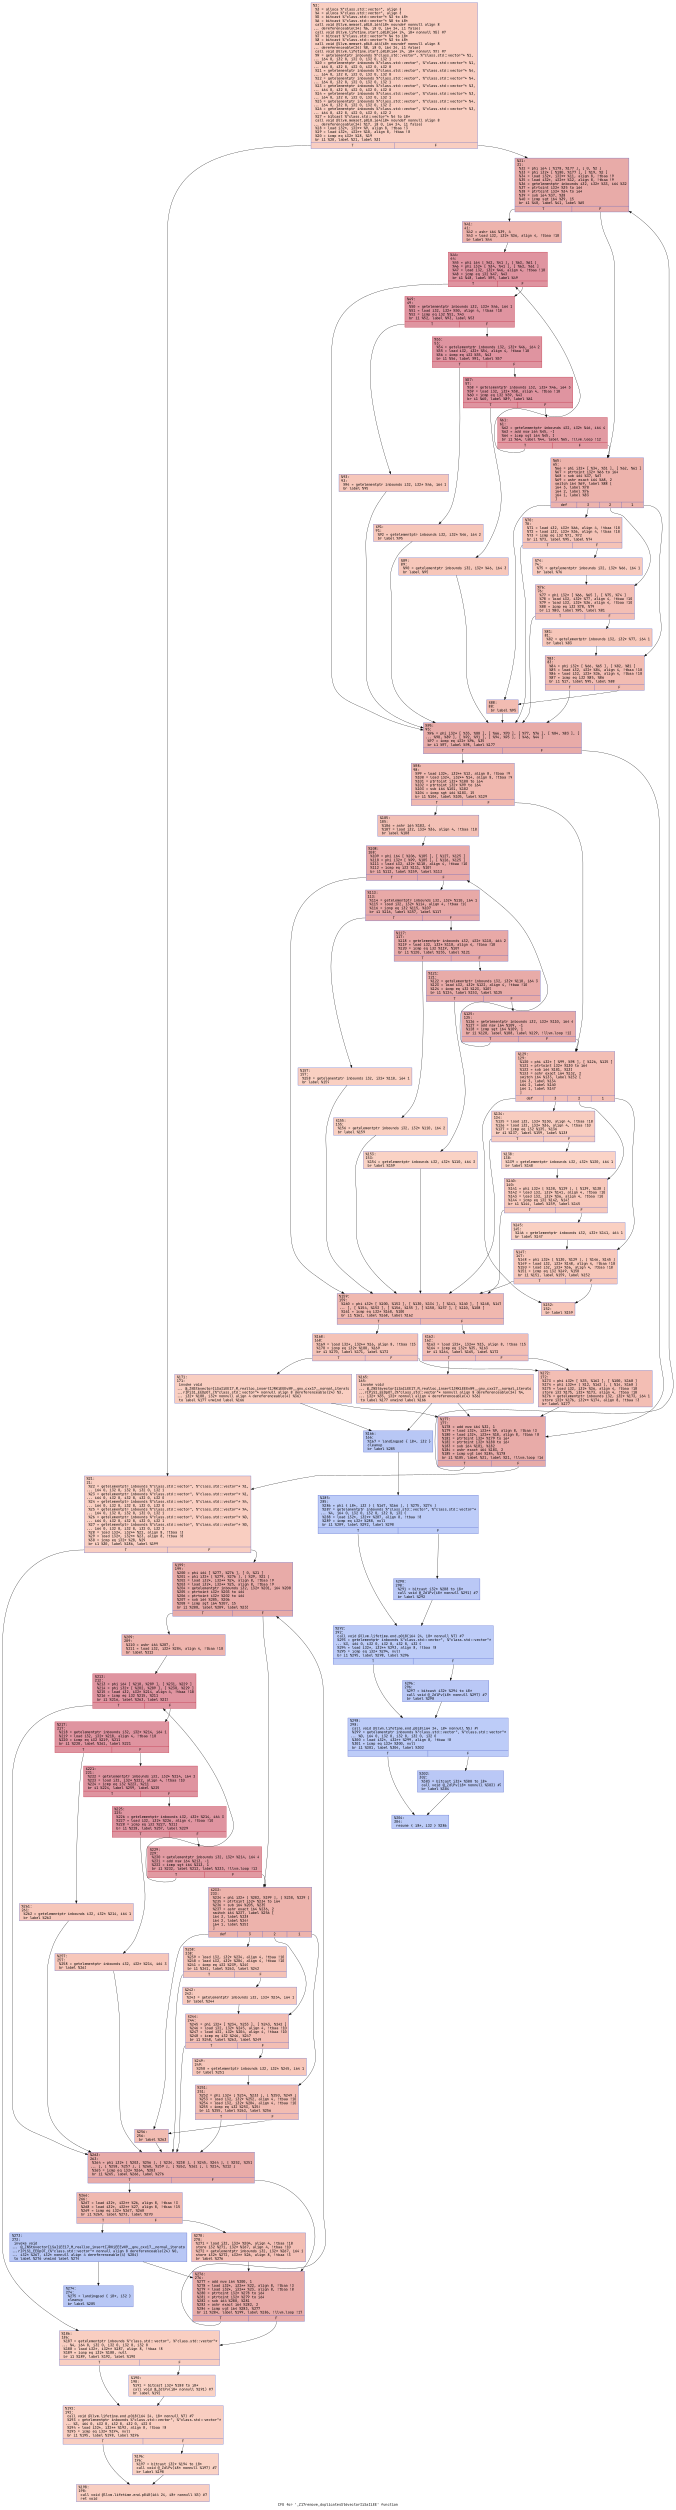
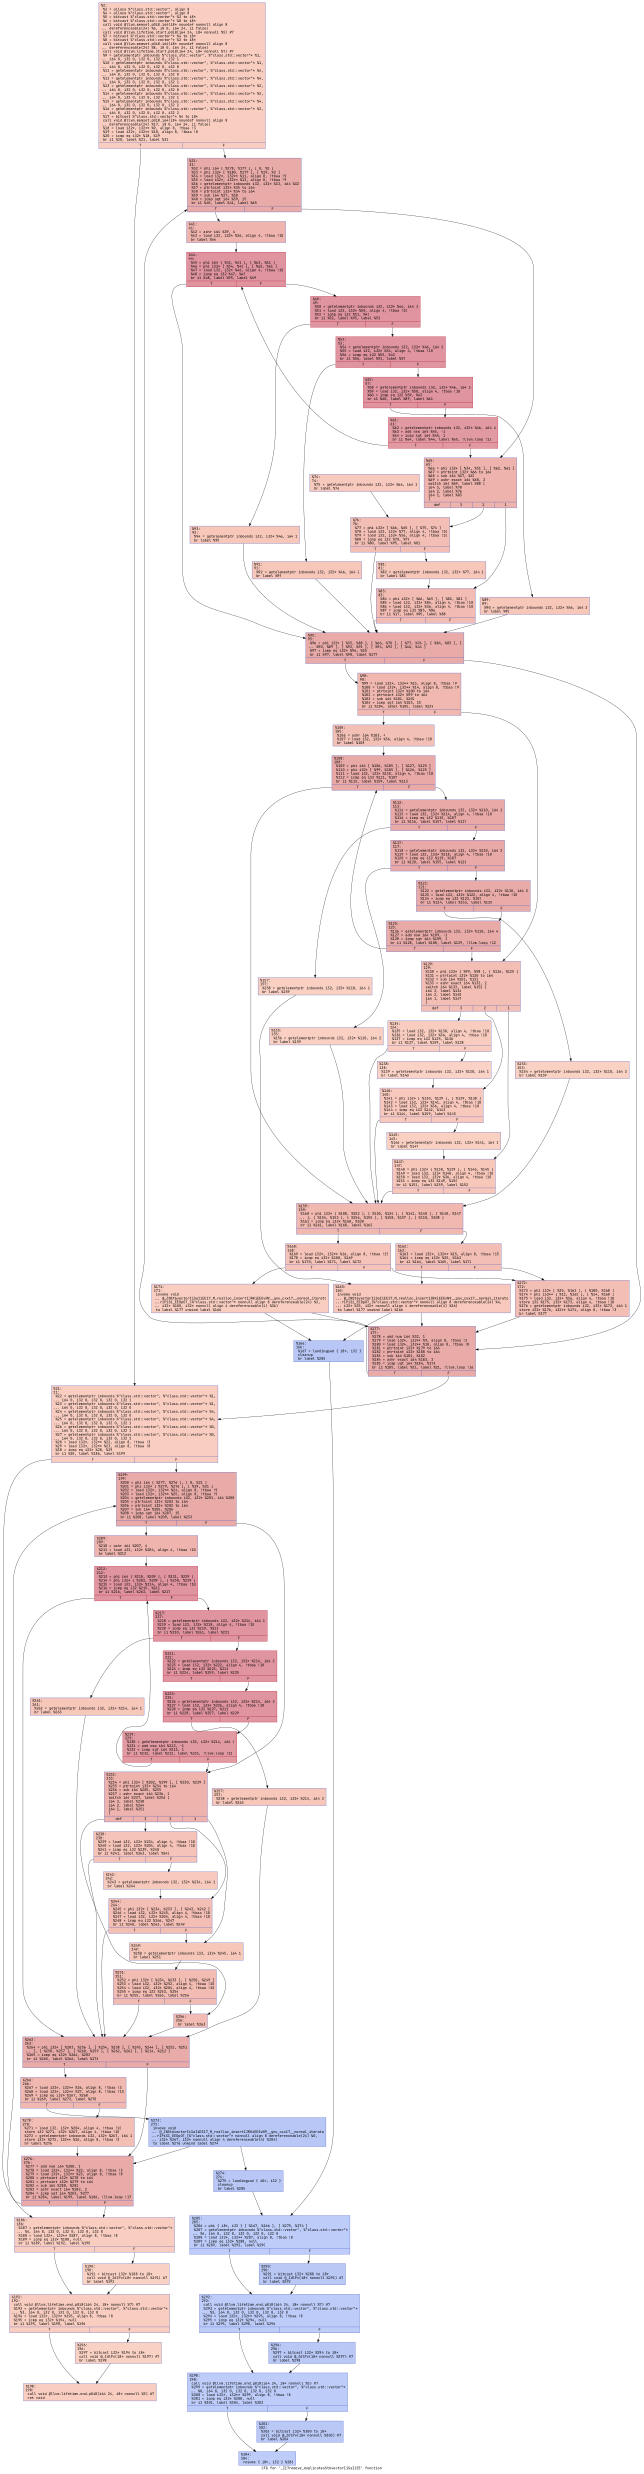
node "%70:": removed
node "%88:": removed
edge "%157:" -> "%159:": now "%157:" -> "%165:"
node "%152:": removed
edge "%233:" -> "%251:": now "%233:" -> "%249:"
edge "%274:" -> "%285:": added
